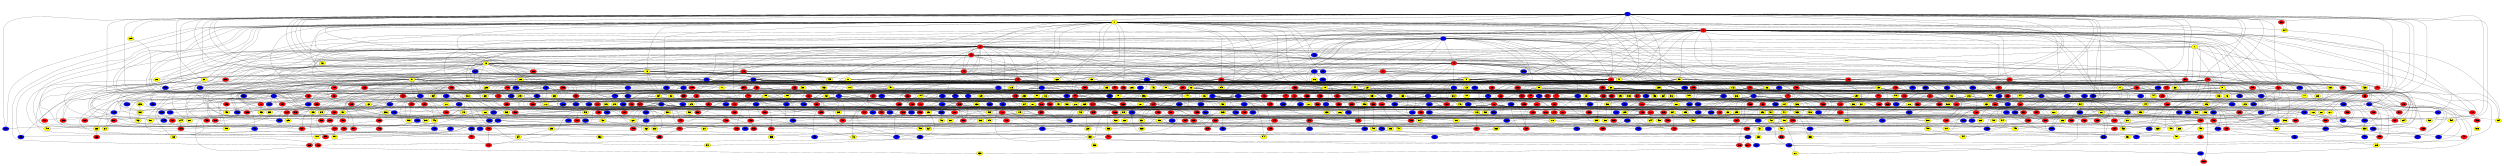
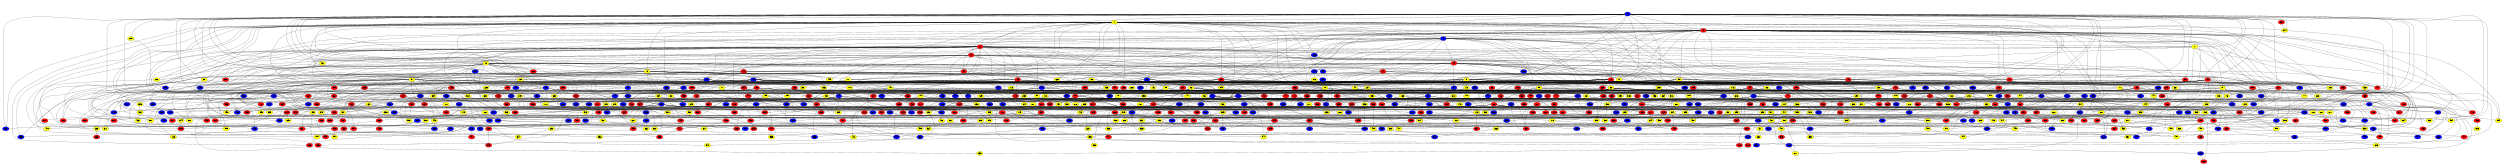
node "635": removed
